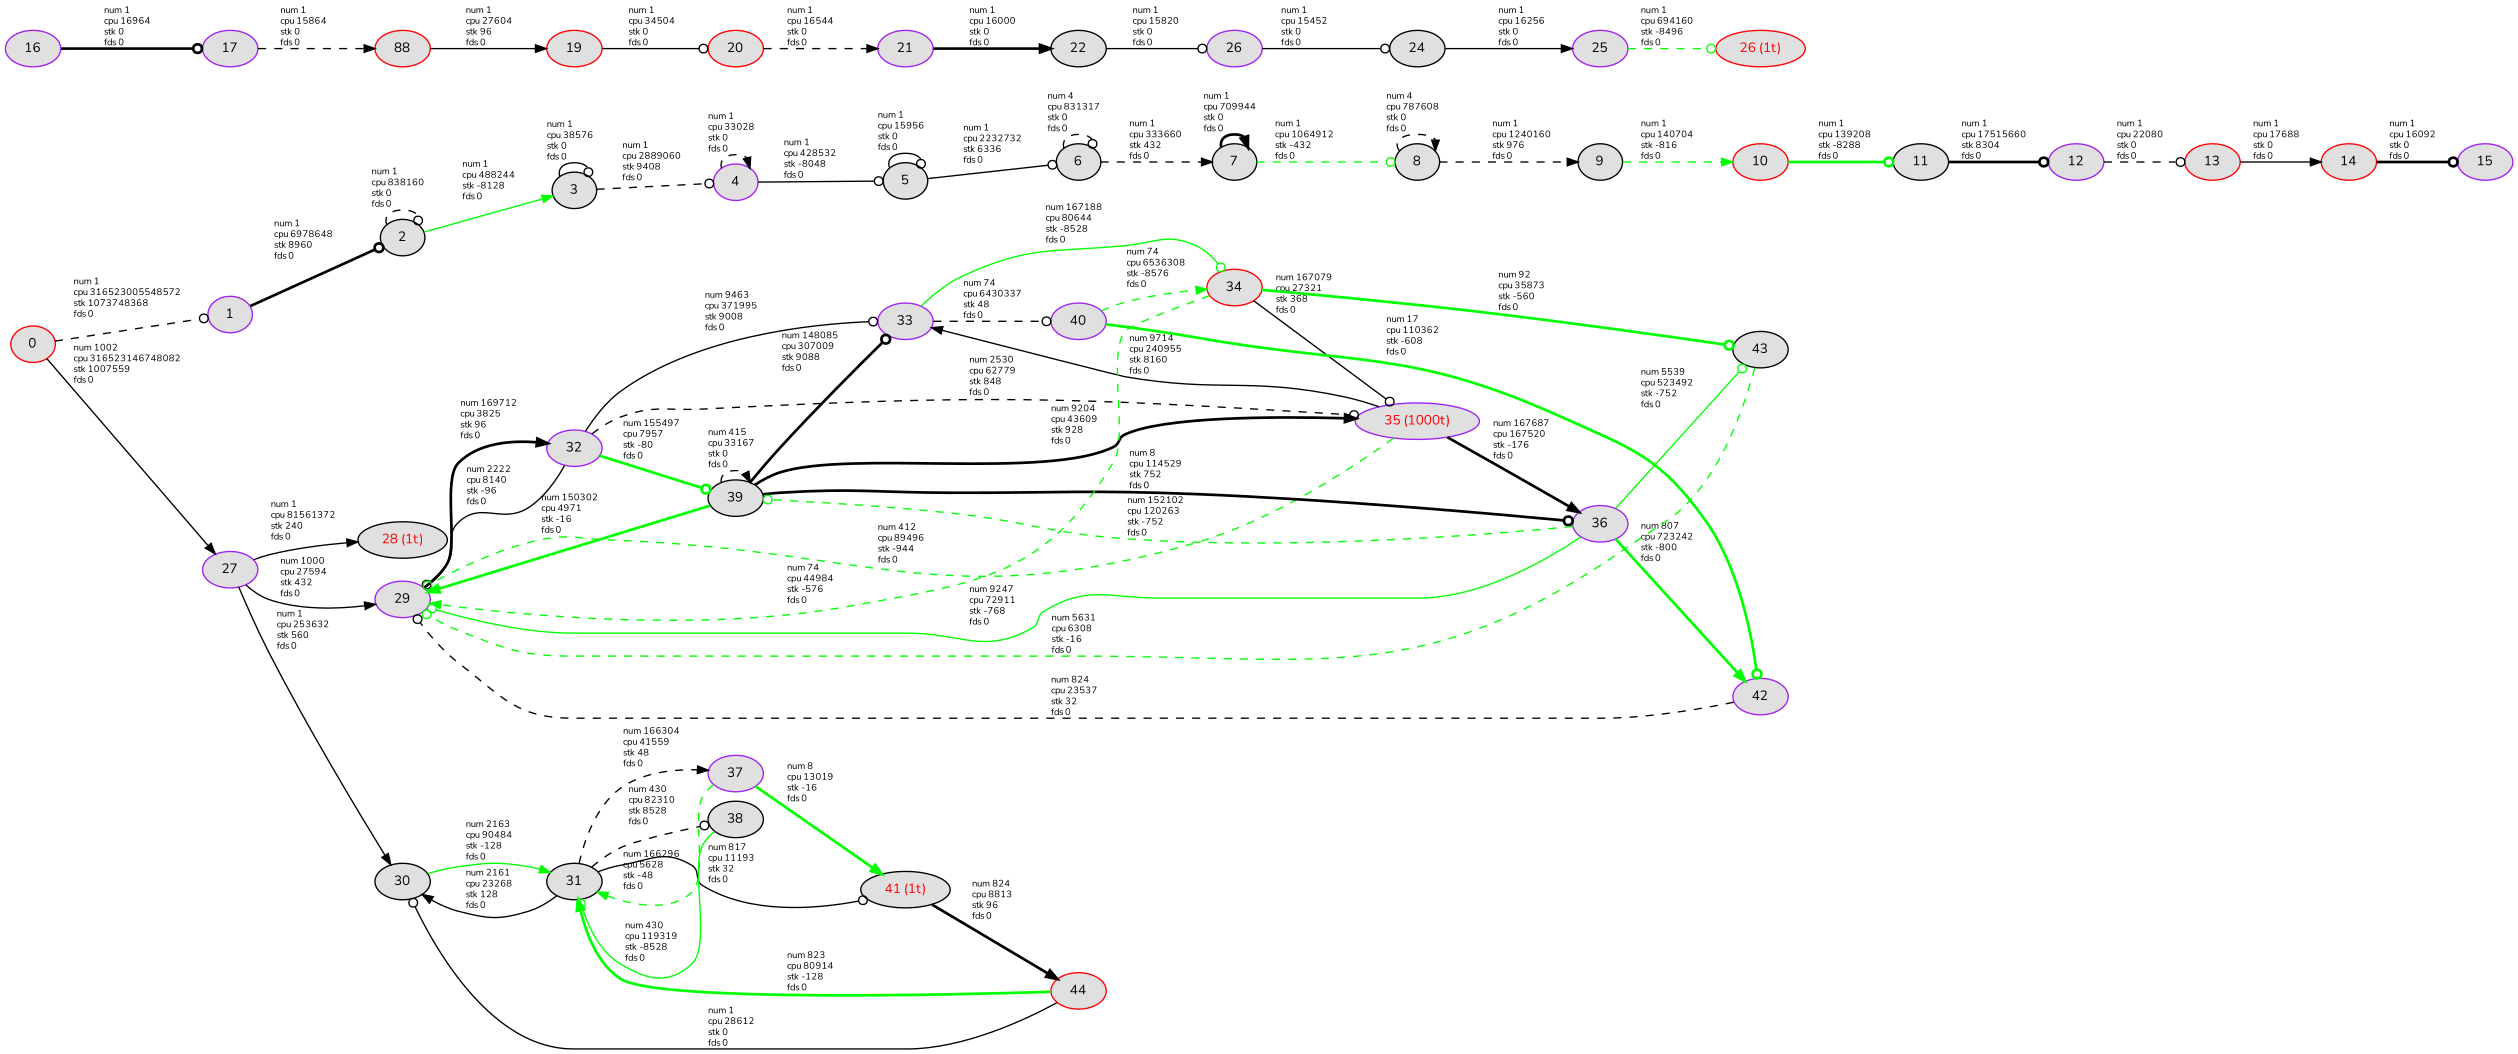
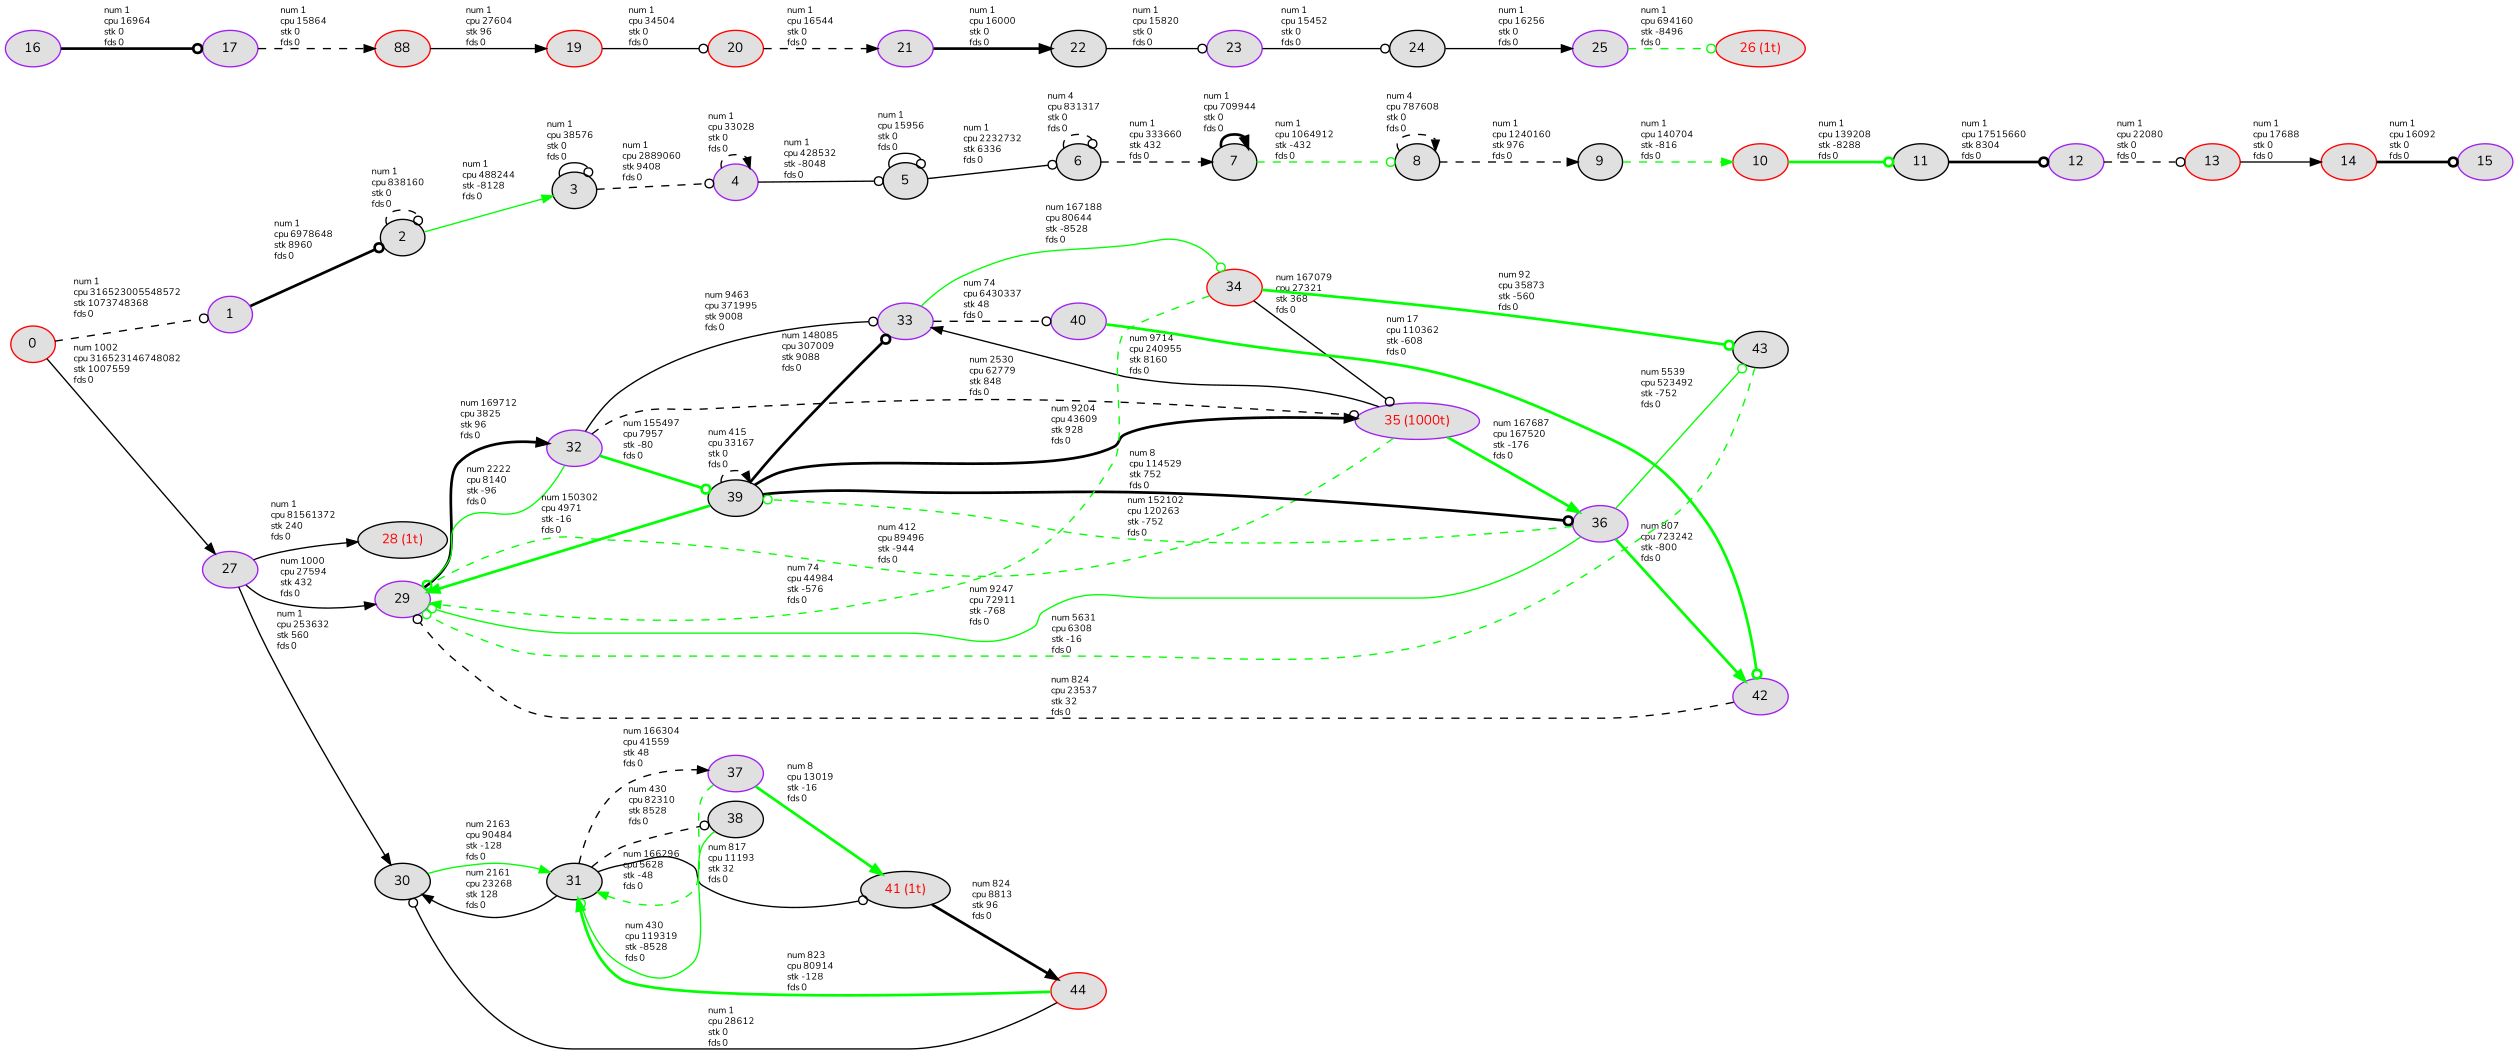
node "26": label "26" -> "23"
edge "40" -> "34": removed, label "num 74 cpu 6536308 stk -8576 fds 0"
edge "35 (1000t)" -> "36": color black -> green
edge "32" -> "29": color black -> green
